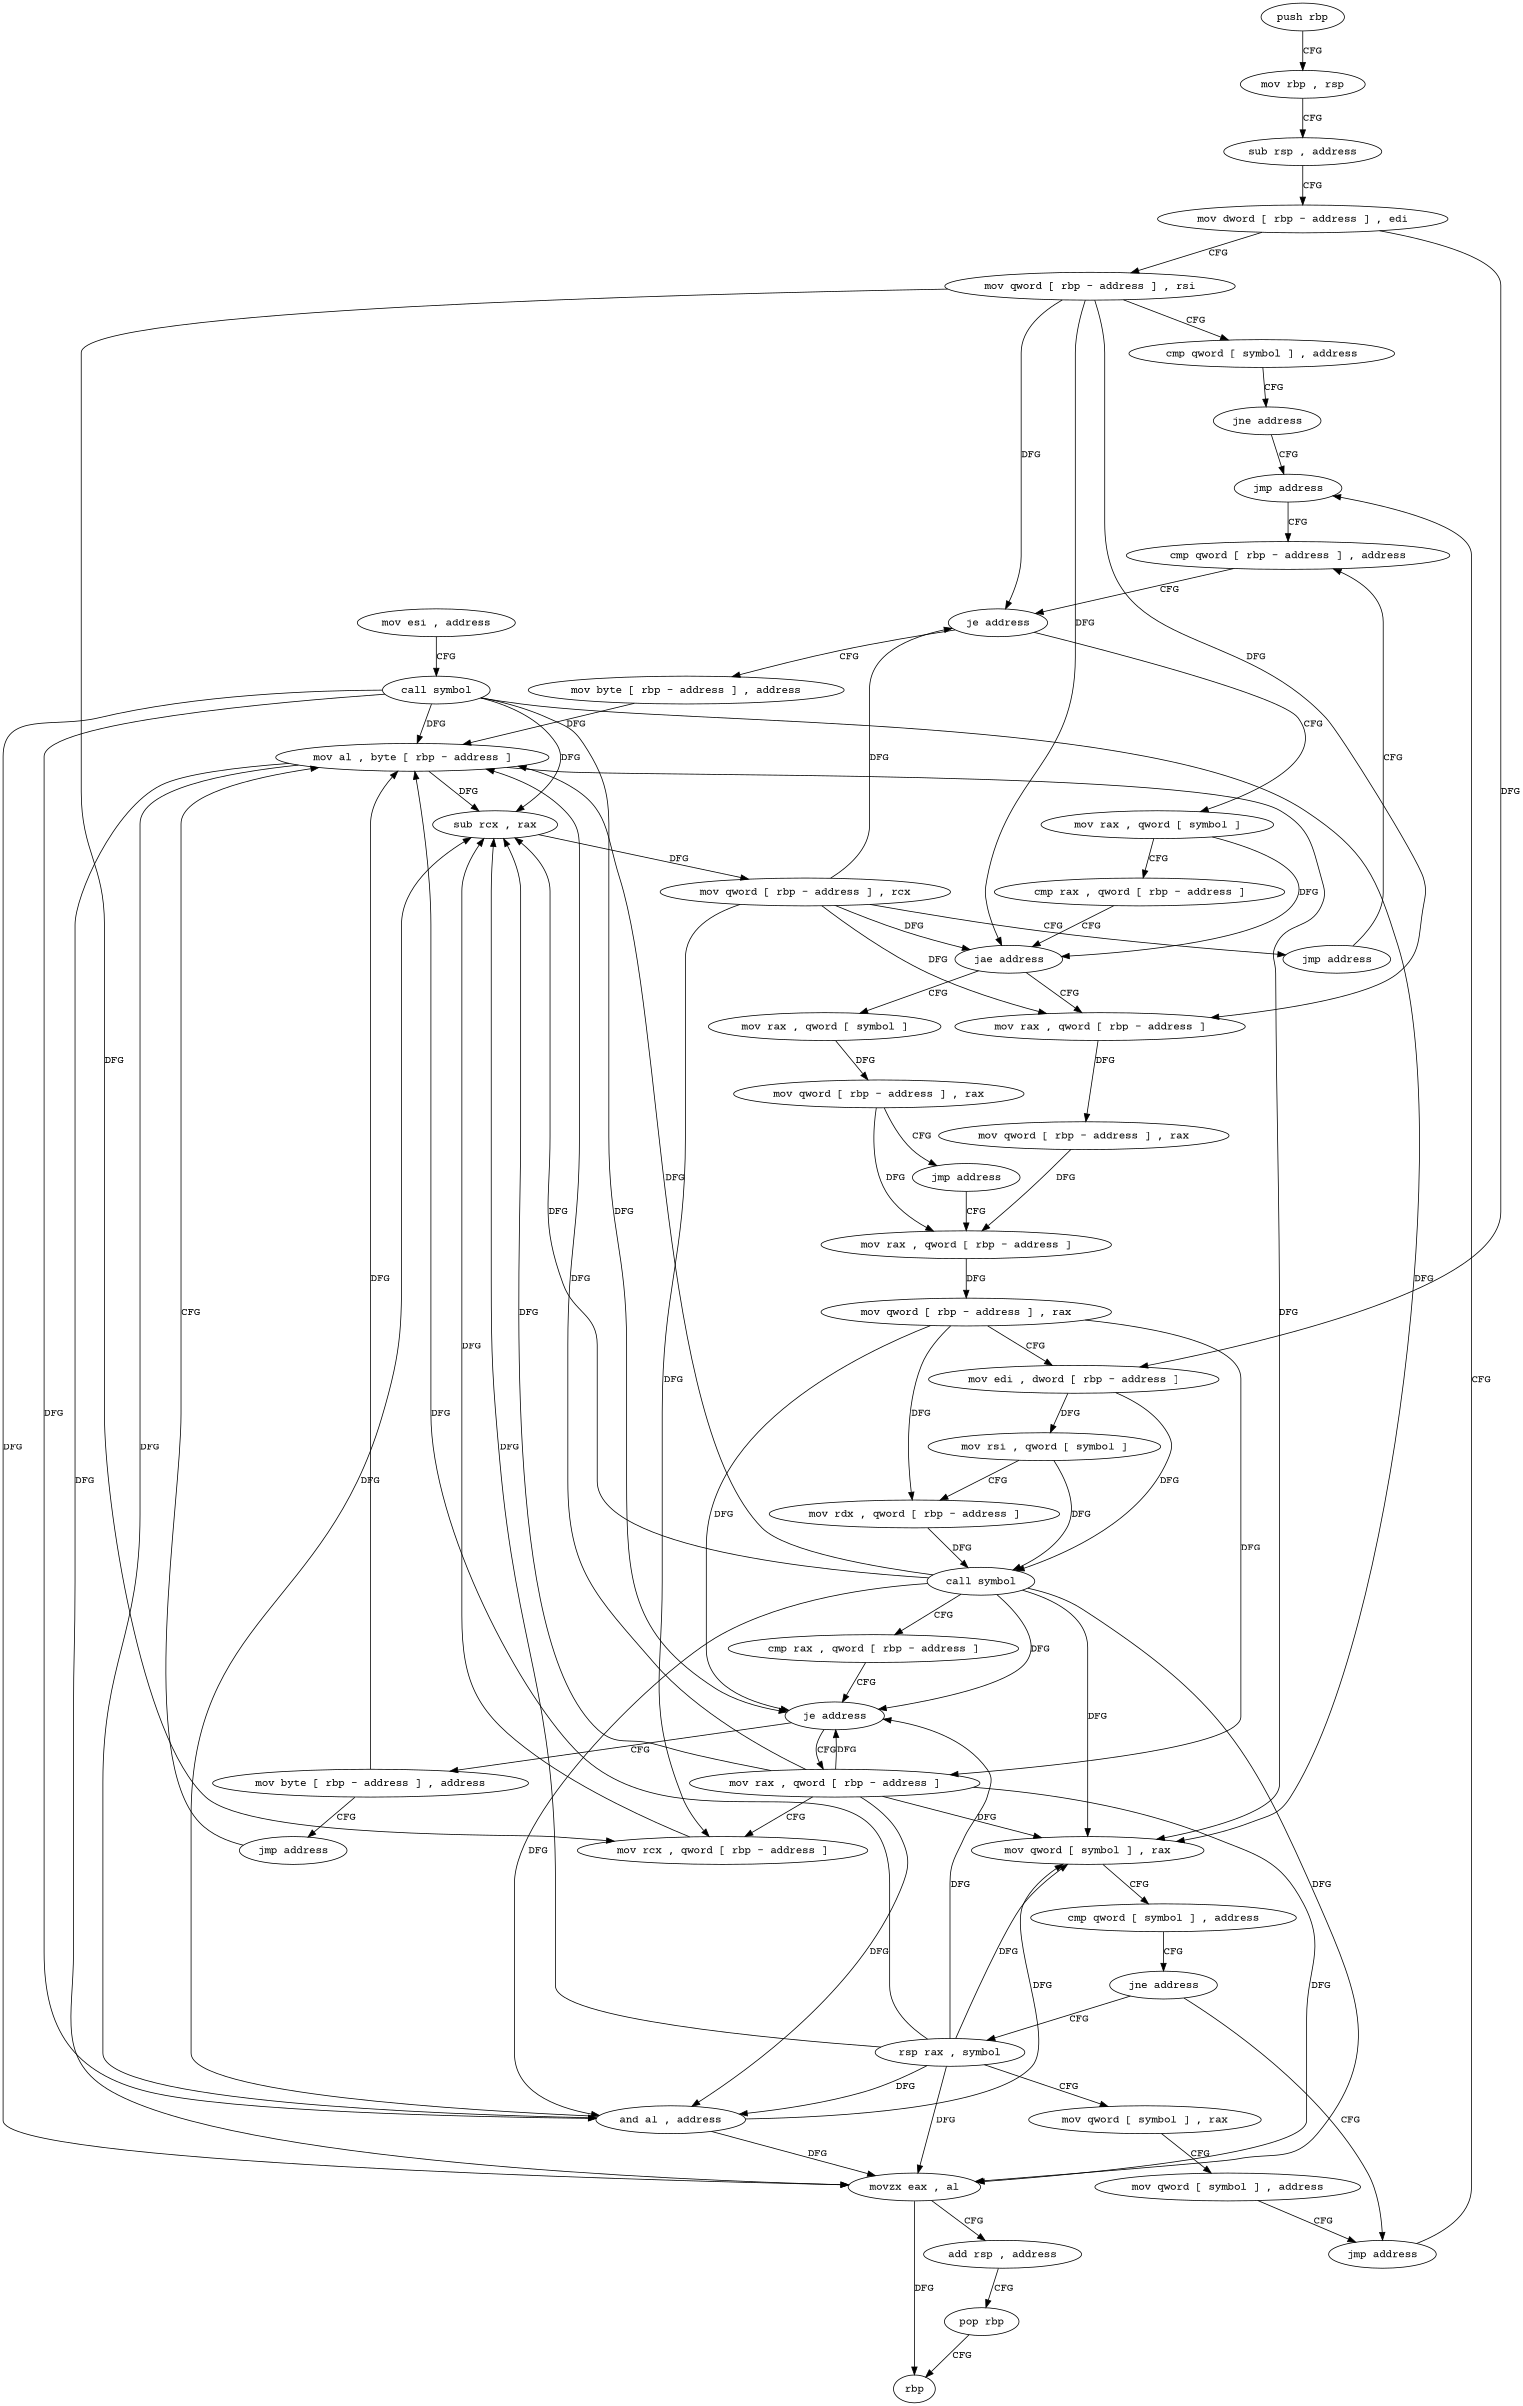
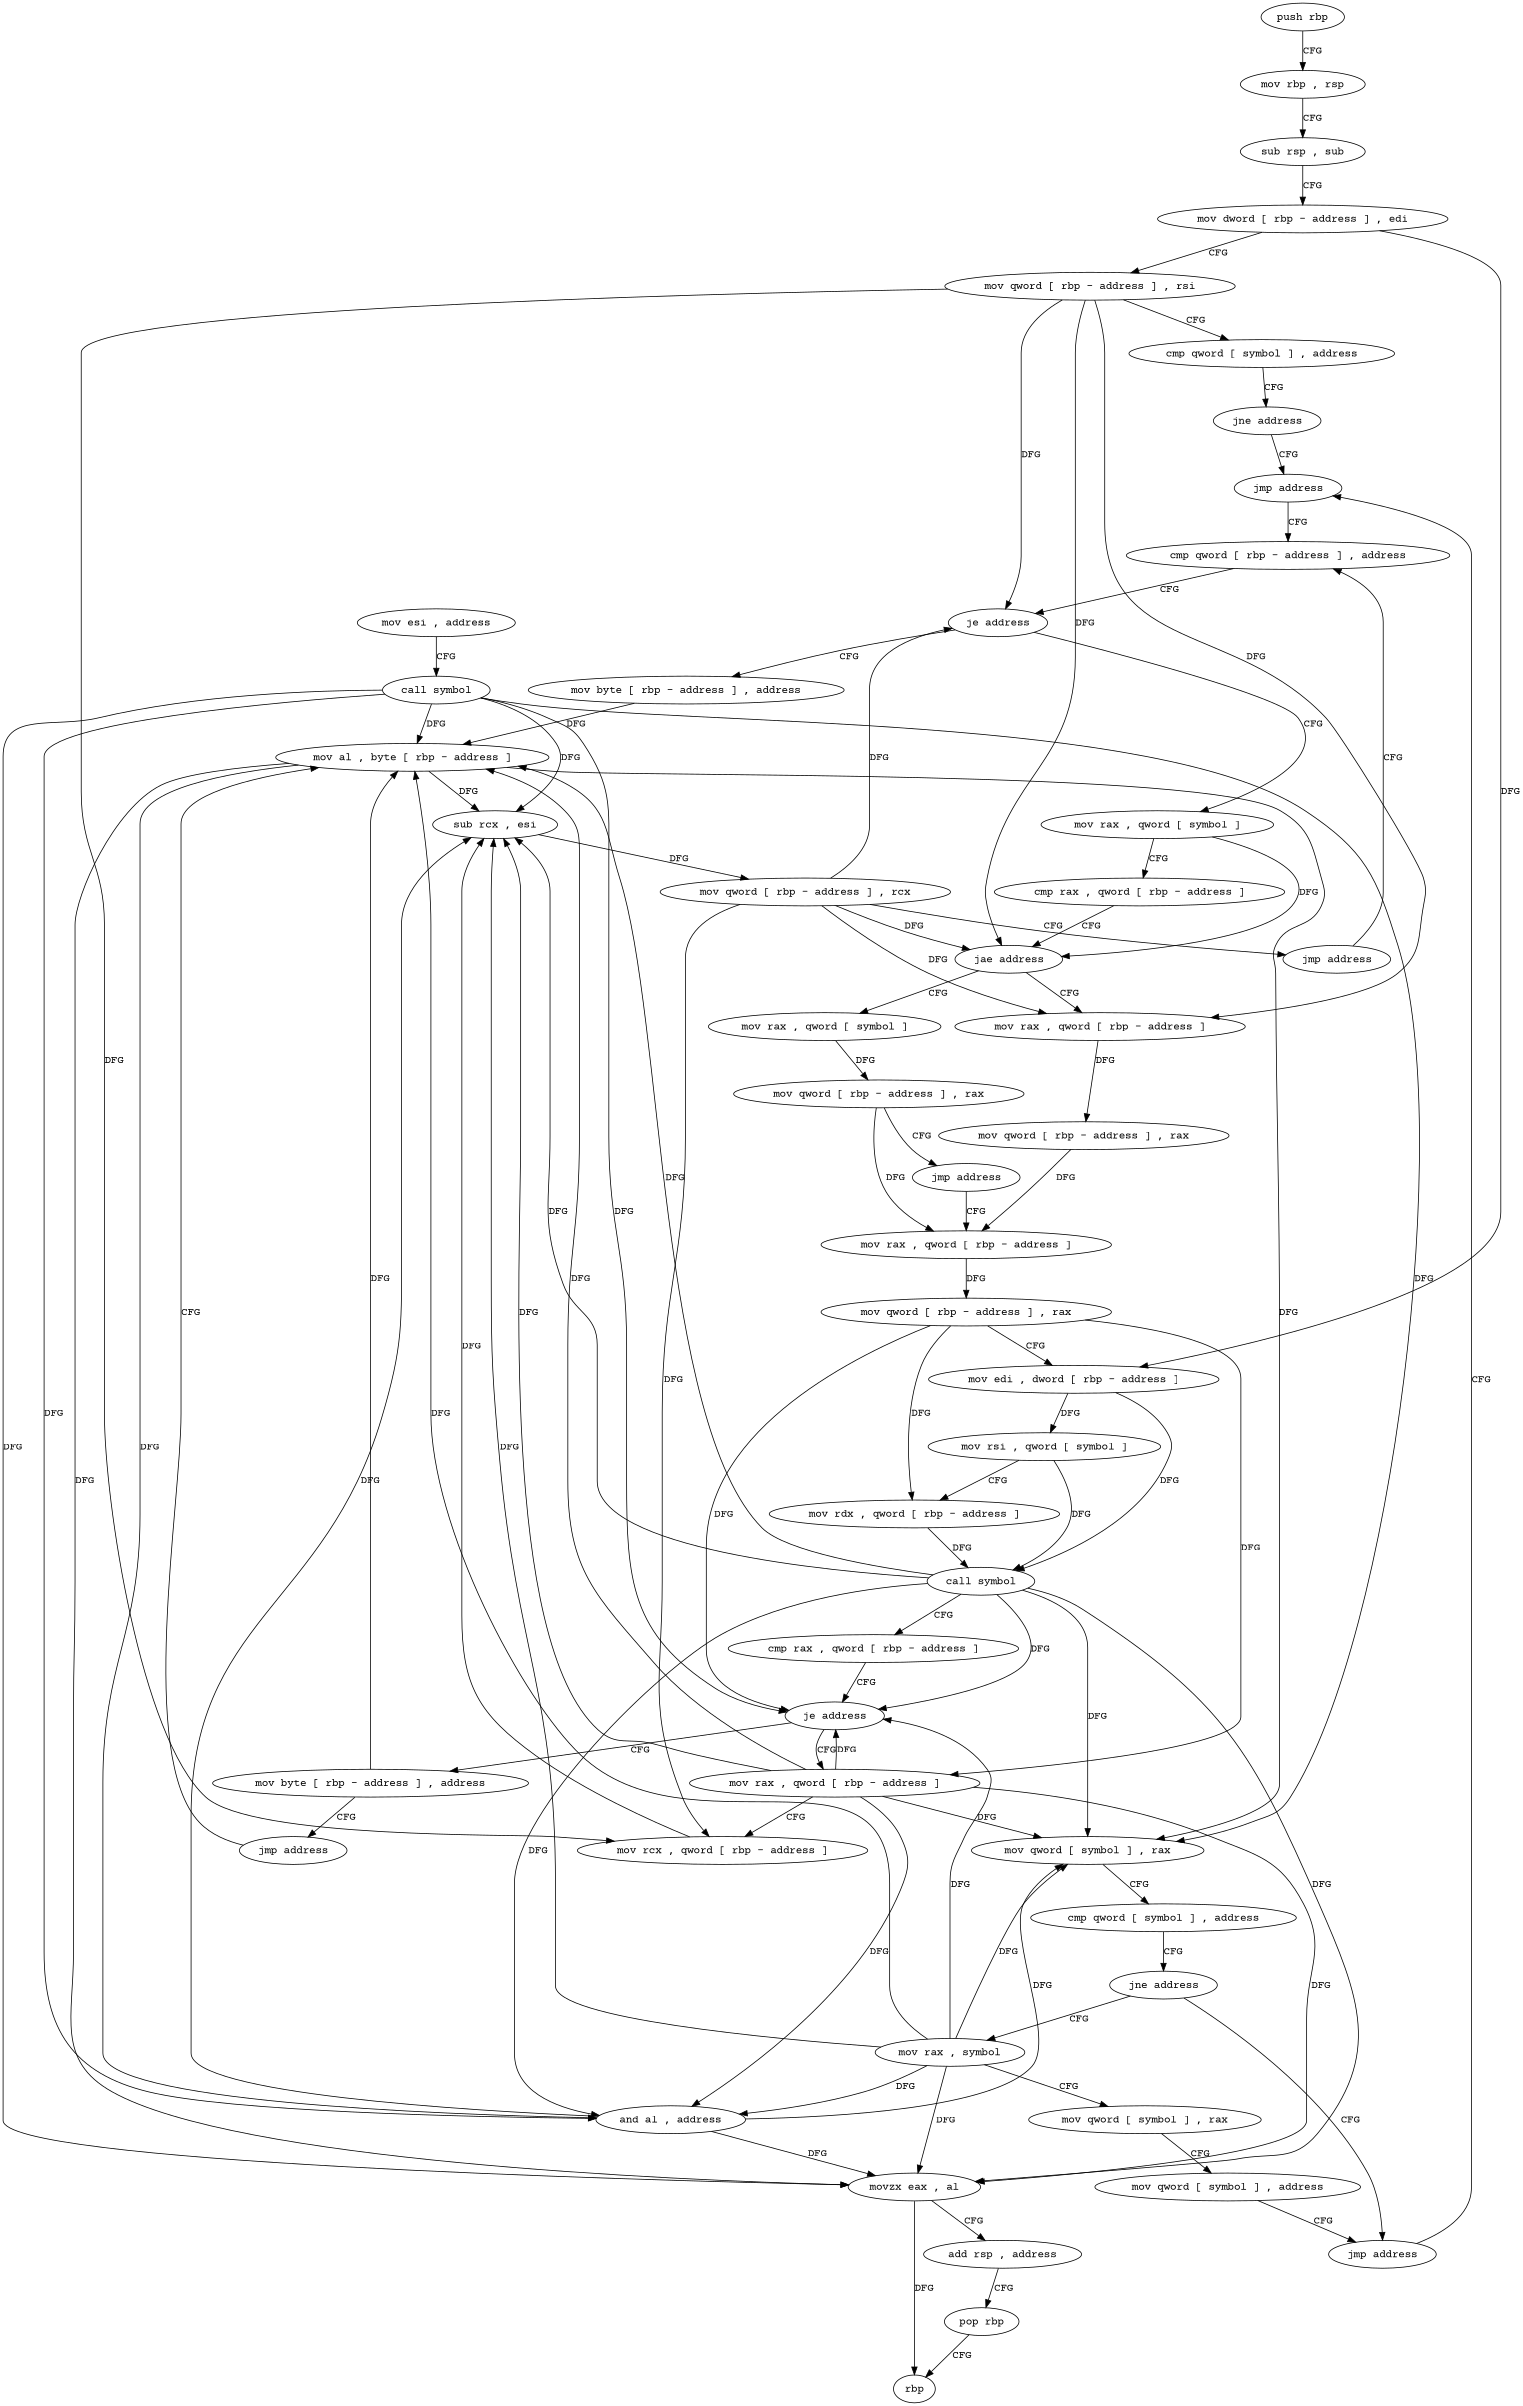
node "sub rsp , address": label "sub rsp , address" -> "sub rsp , sub"
node "sub rcx , rax": label "sub rcx , rax" -> "sub rcx , esi"
node "rsp rax , symbol": label "rsp rax , symbol" -> "mov rax , symbol"
